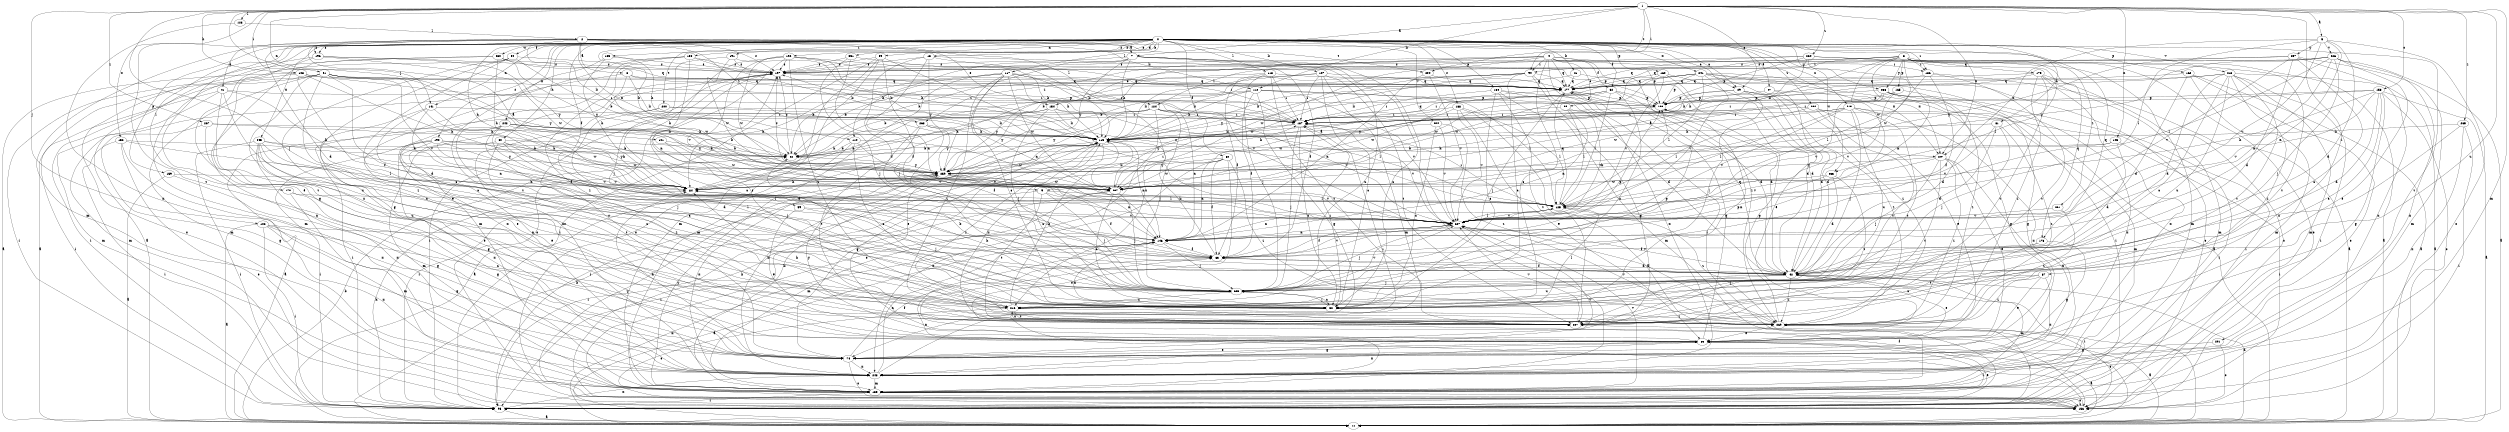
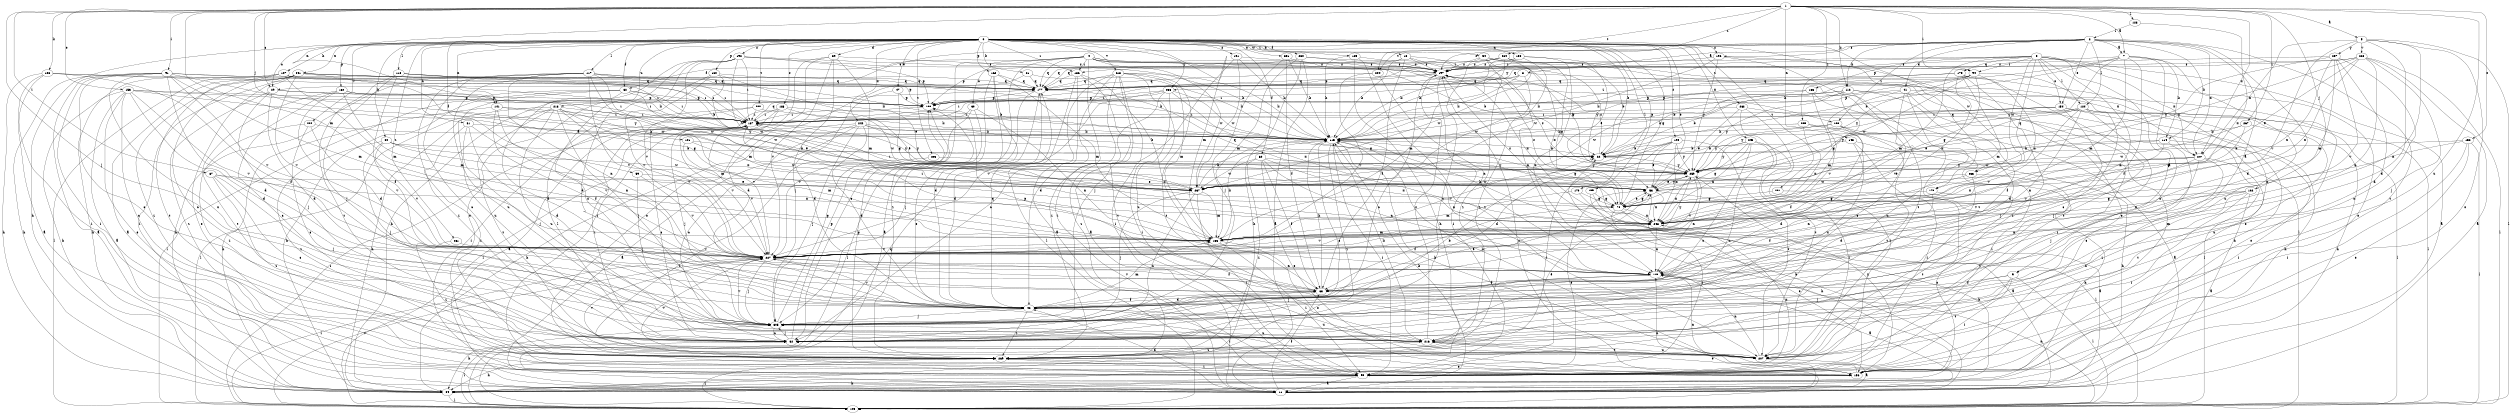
node "268": label "268" -> "168"
node "203": added
edge "245" -> "53": now "259" -> "53"
